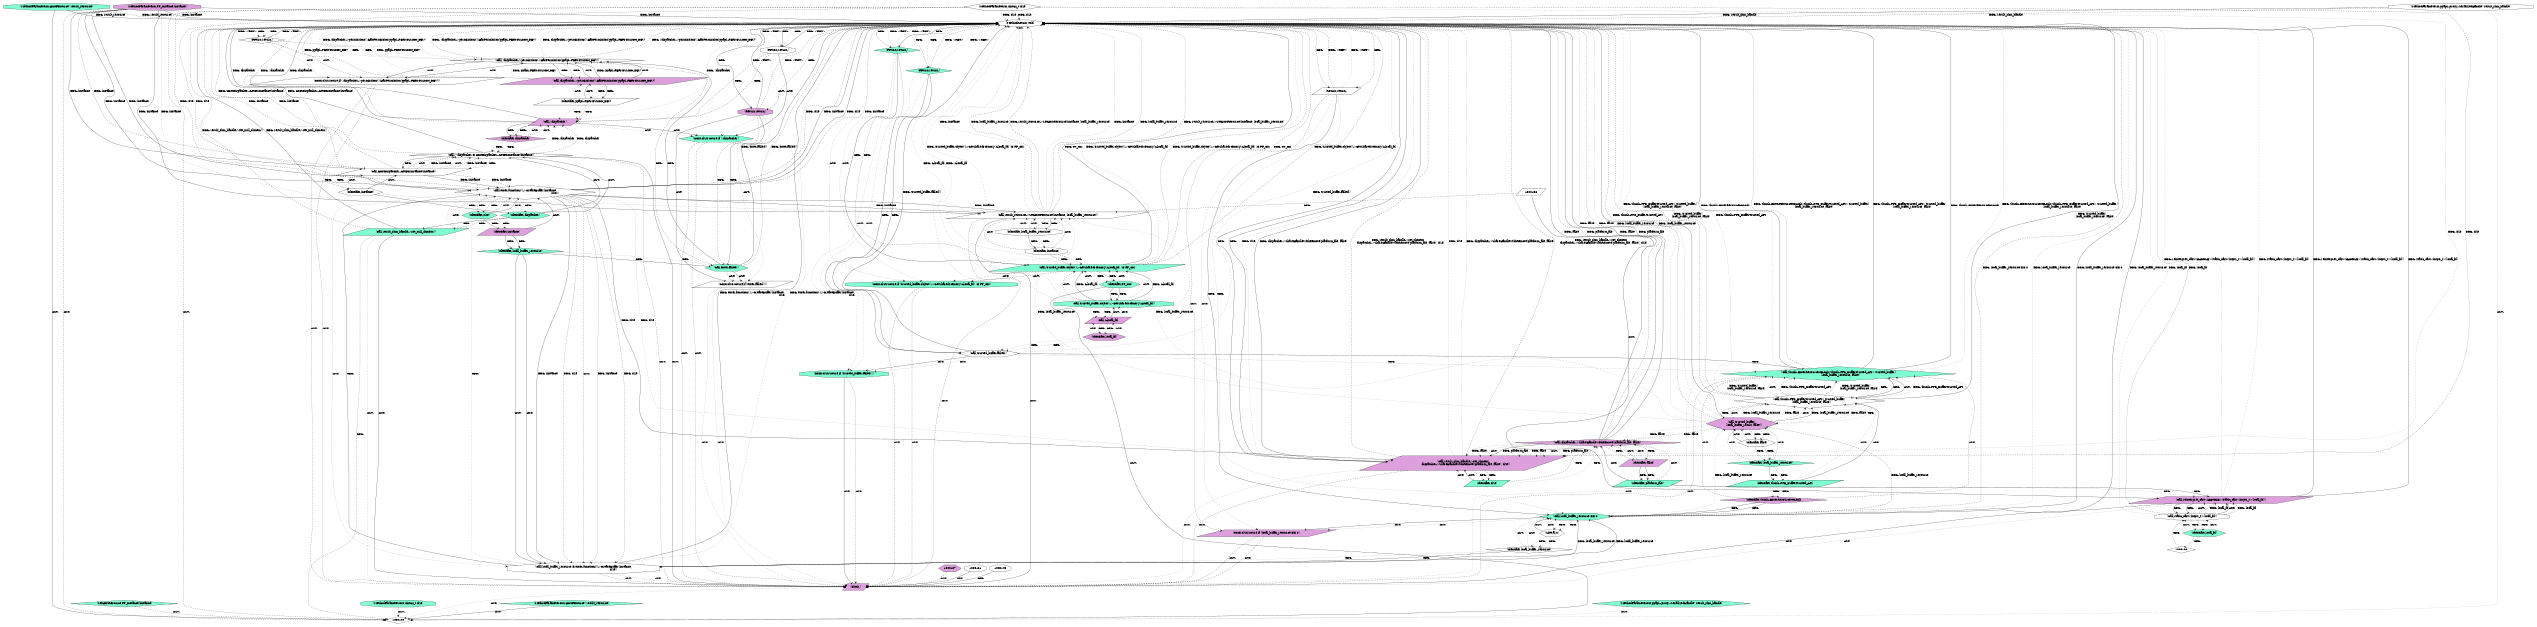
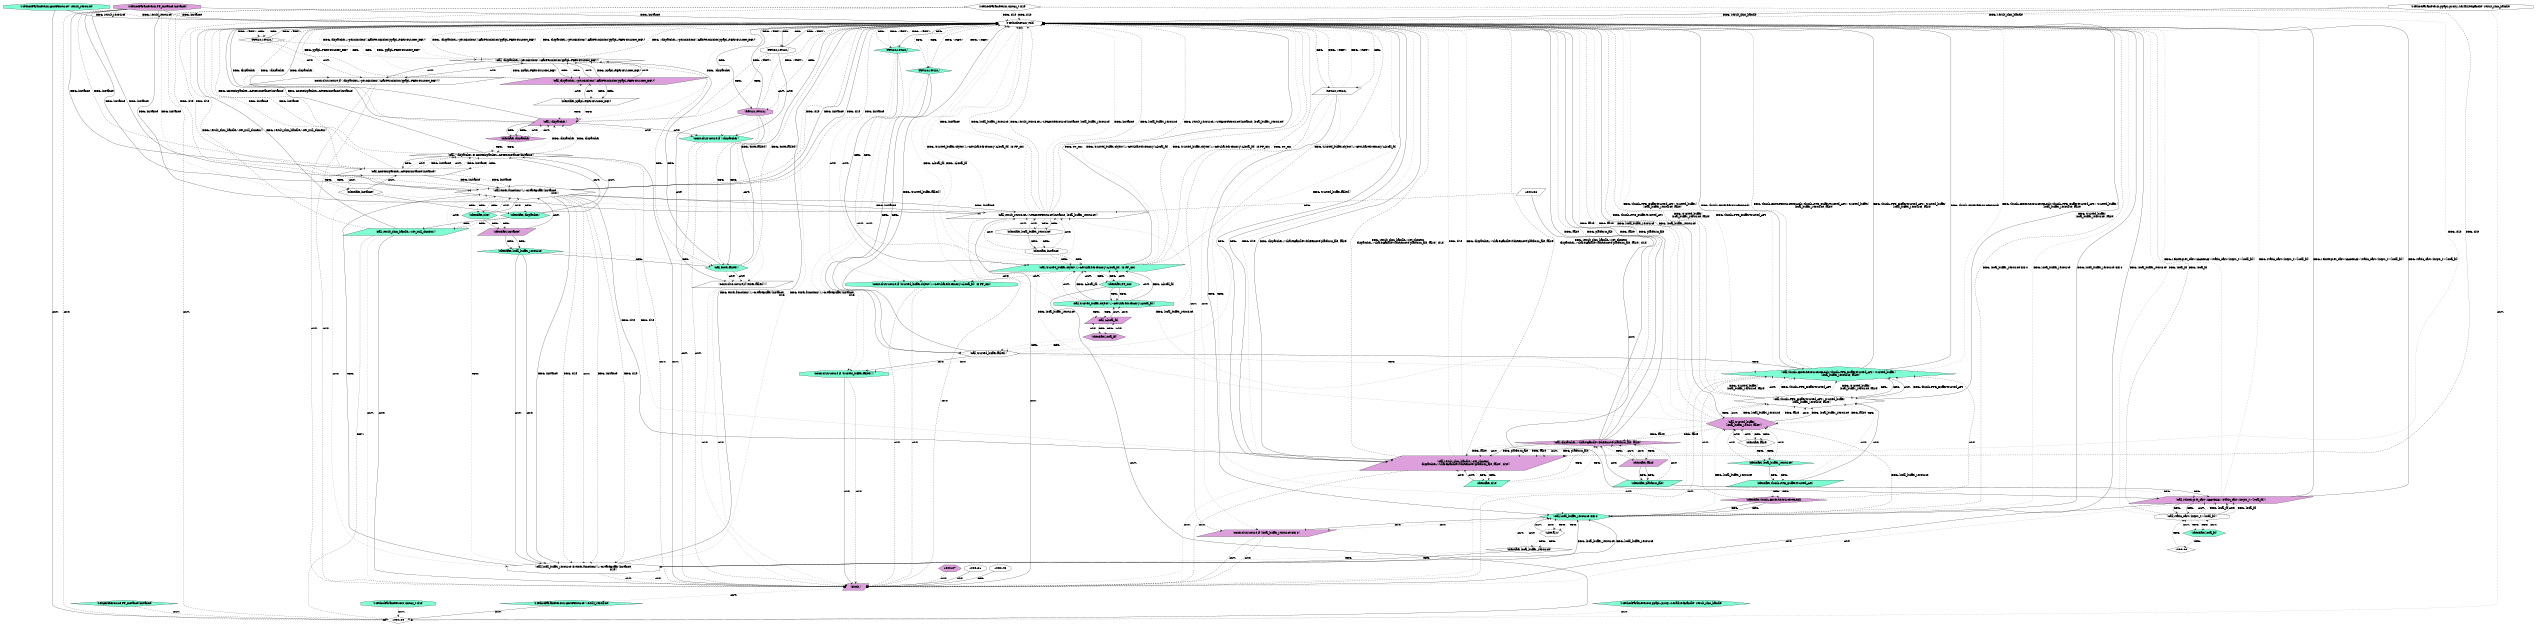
edge "(Call,result_shm_handle->set_null_shmem())" -> "1000100": label "CFG: " -> "DEV: "
edge "(Block,)" -> "1000100": now "(Block,)" -> "(MethodParameterOut,HostResource* result_resource)"
